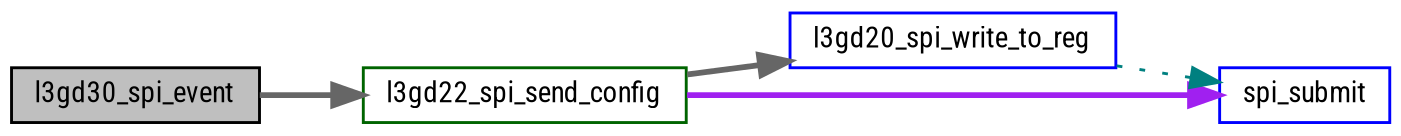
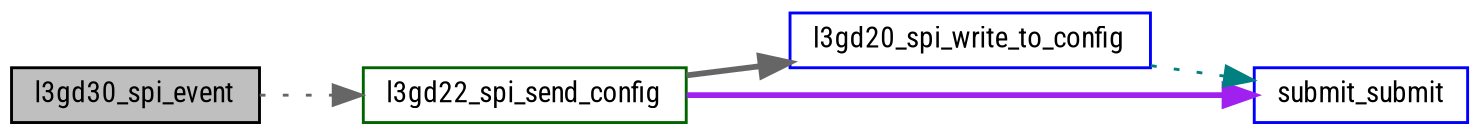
node "l3gd20_spi_write_to_reg": label "l3gd20_spi_write_to_reg" -> "l3gd20_spi_write_to_config"
edge "l3gd30_spi_event" -> "l3gd22_spi_send_config": style bold -> dotted
node "spi_submit": label "spi_submit" -> "submit_submit"
